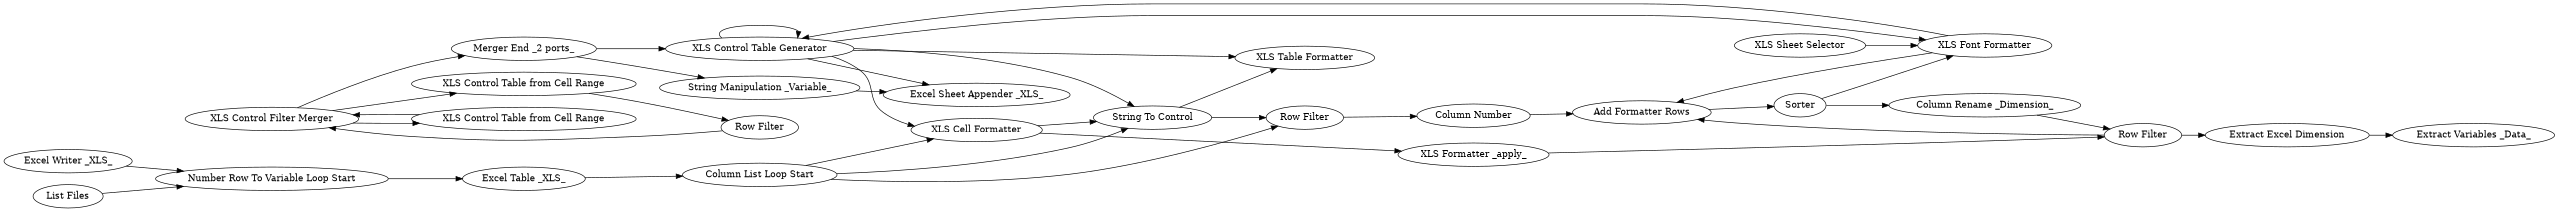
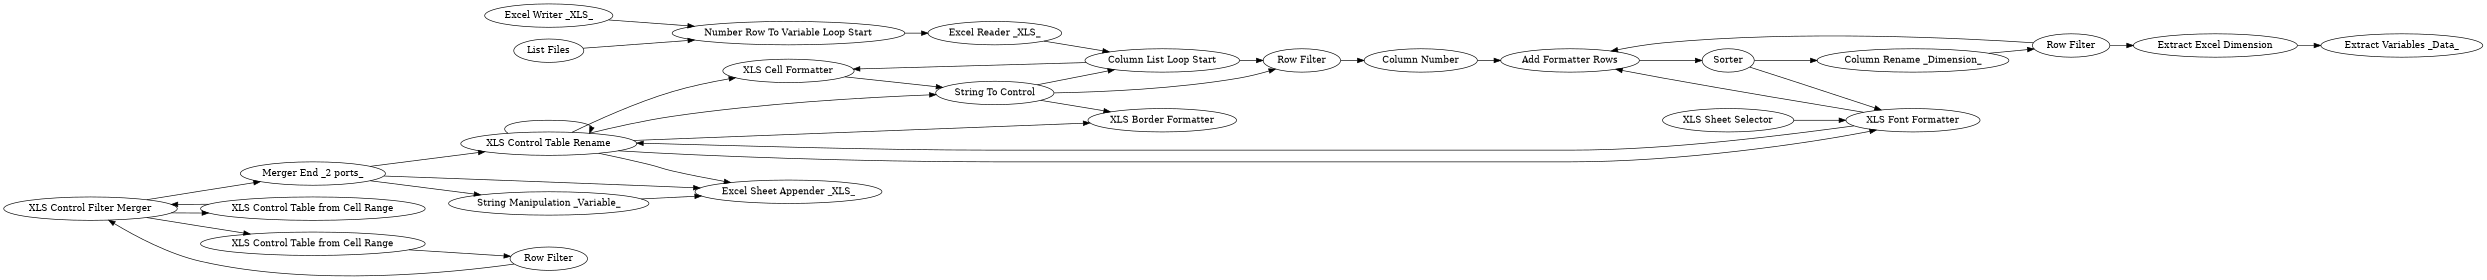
node "XLS Control Table Generator": label "XLS Control Table Generator" -> "XLS Control Table Rename"
node "XLS Table Formatter": label "XLS Table Formatter" -> "XLS Border Formatter"
node "XLS Formatter _apply_": removed
edge "Column List Loop Start" -> "String To Control": reversed
node "Excel Table _XLS_": label "Excel Table _XLS_" -> "Excel Reader _XLS_"
edge "Merger End _2 ports_" -> "Excel Sheet Appender _XLS_": added
